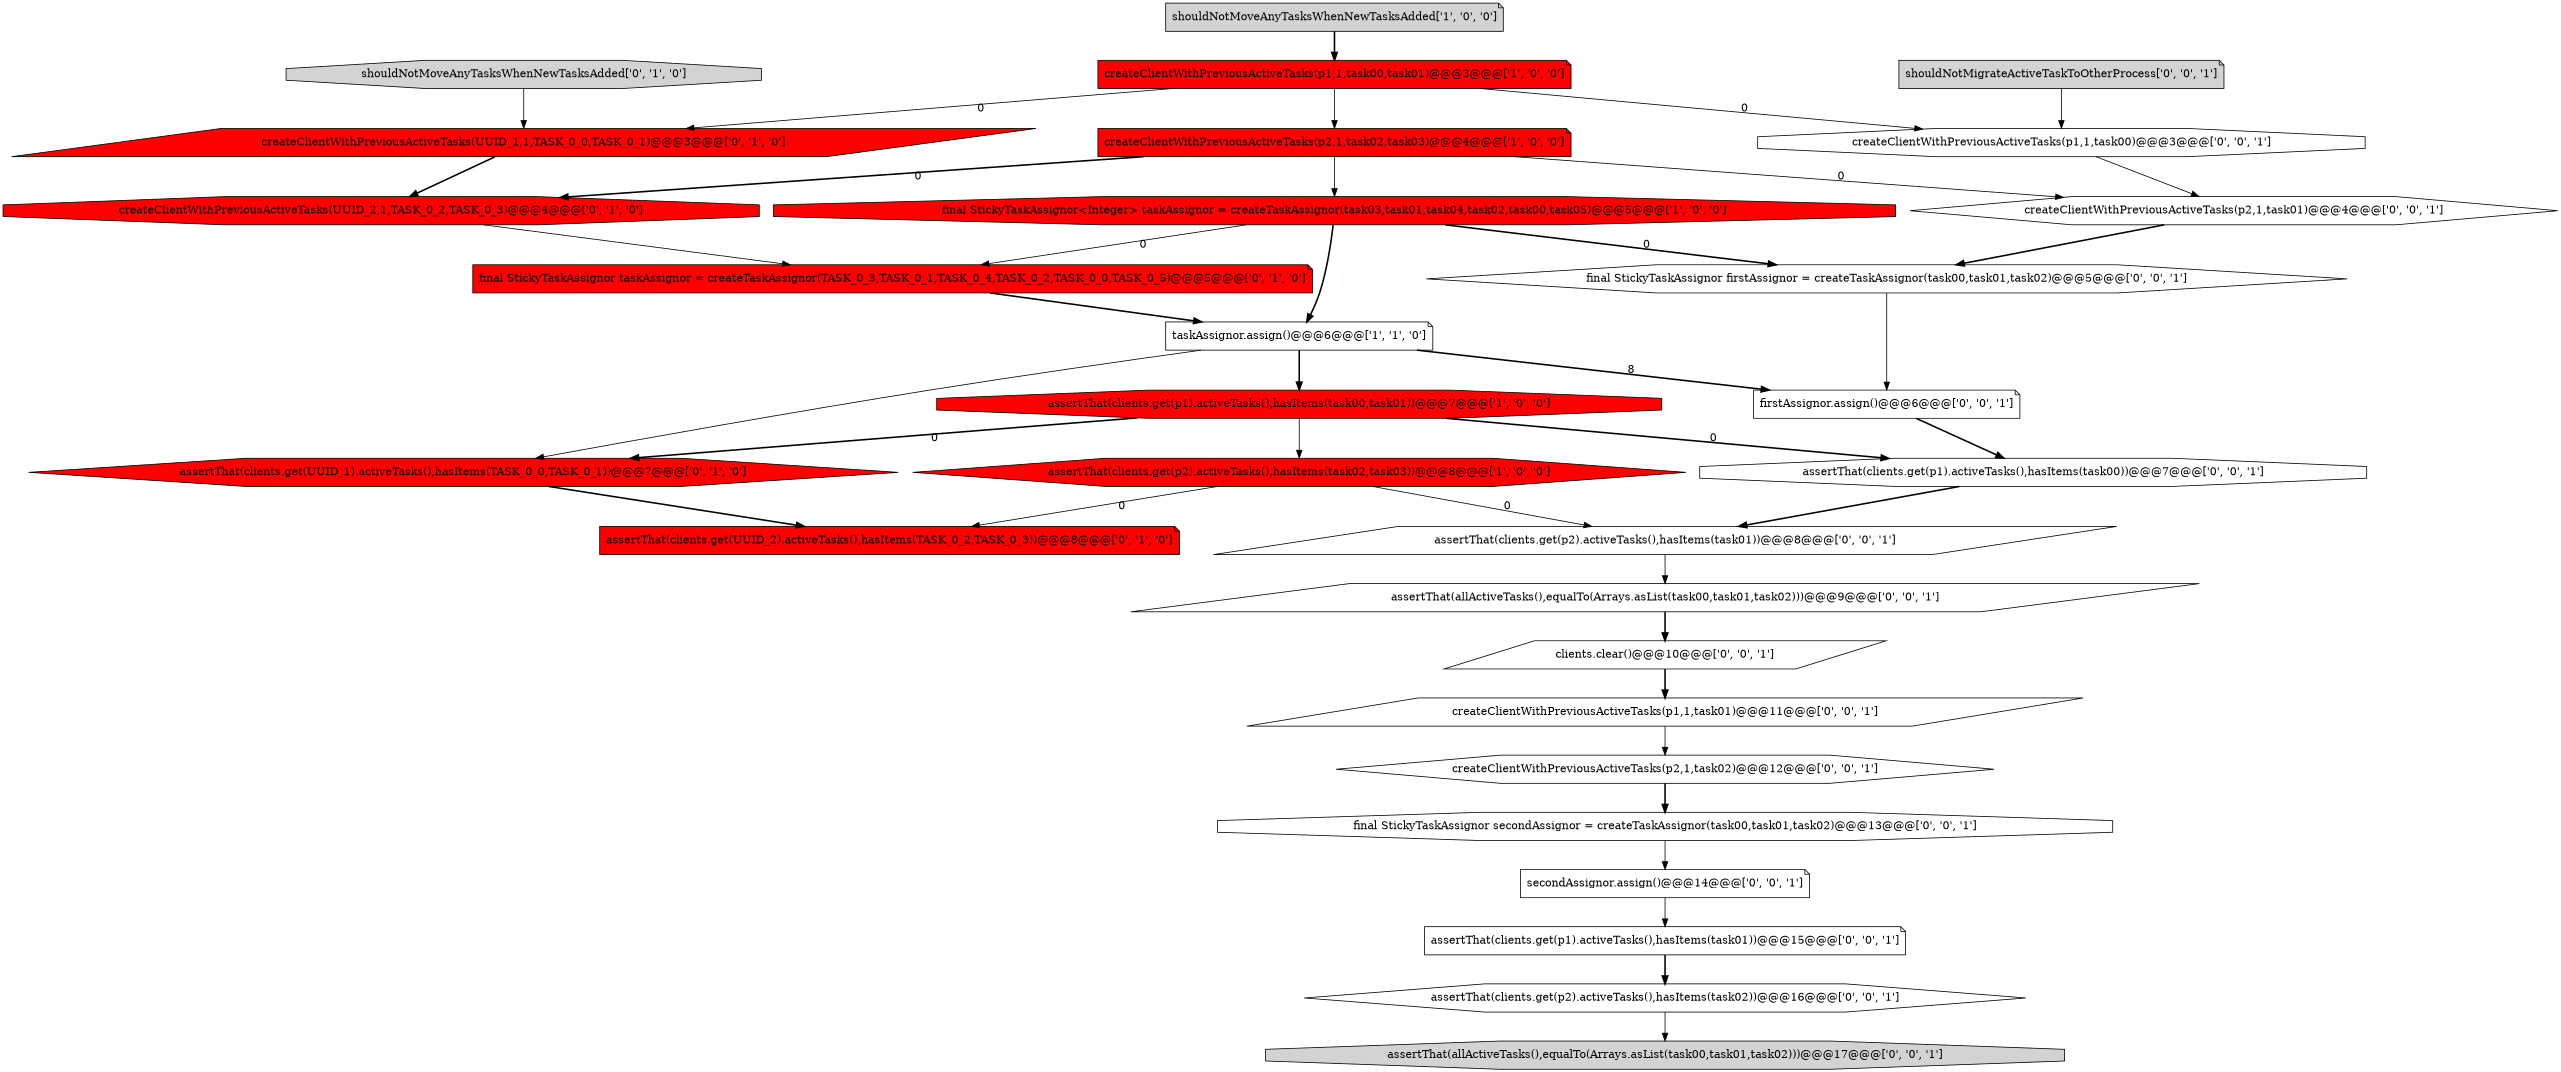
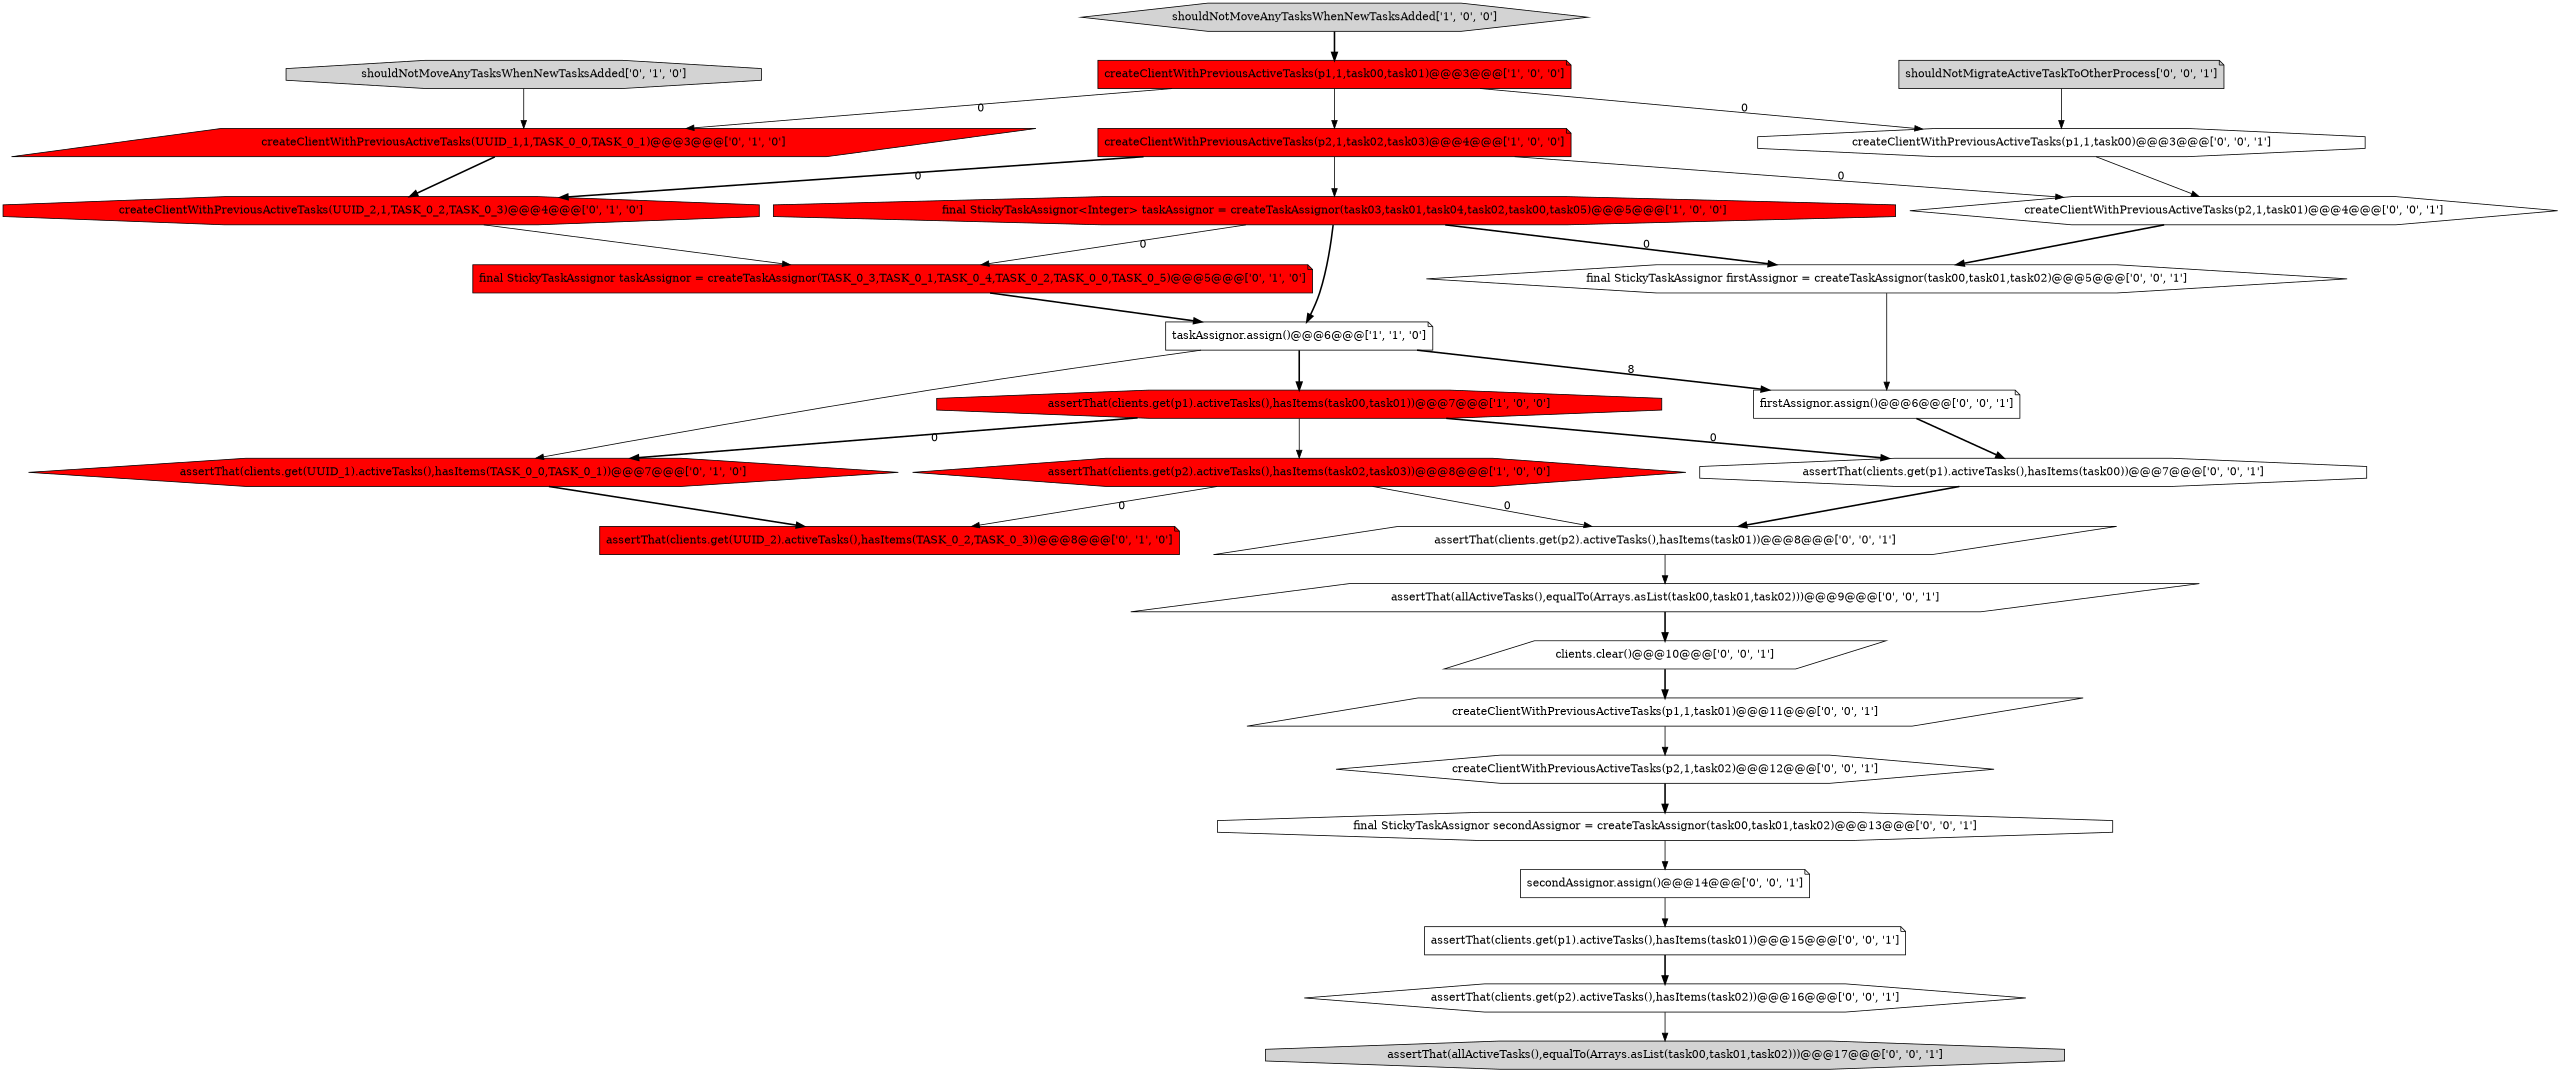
node "shouldNotMoveAnyTasksWhenNewTasksAdded['1', '0', '0']": shape note -> hexagon
